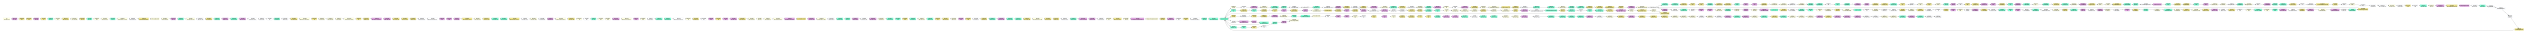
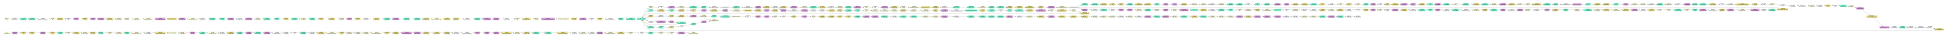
node "0x004105f4 fwait": removed
